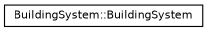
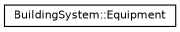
node "BuildingSystem::BuildingSystem": label "BuildingSystem::BuildingSystem" -> "BuildingSystem::Equipment"
